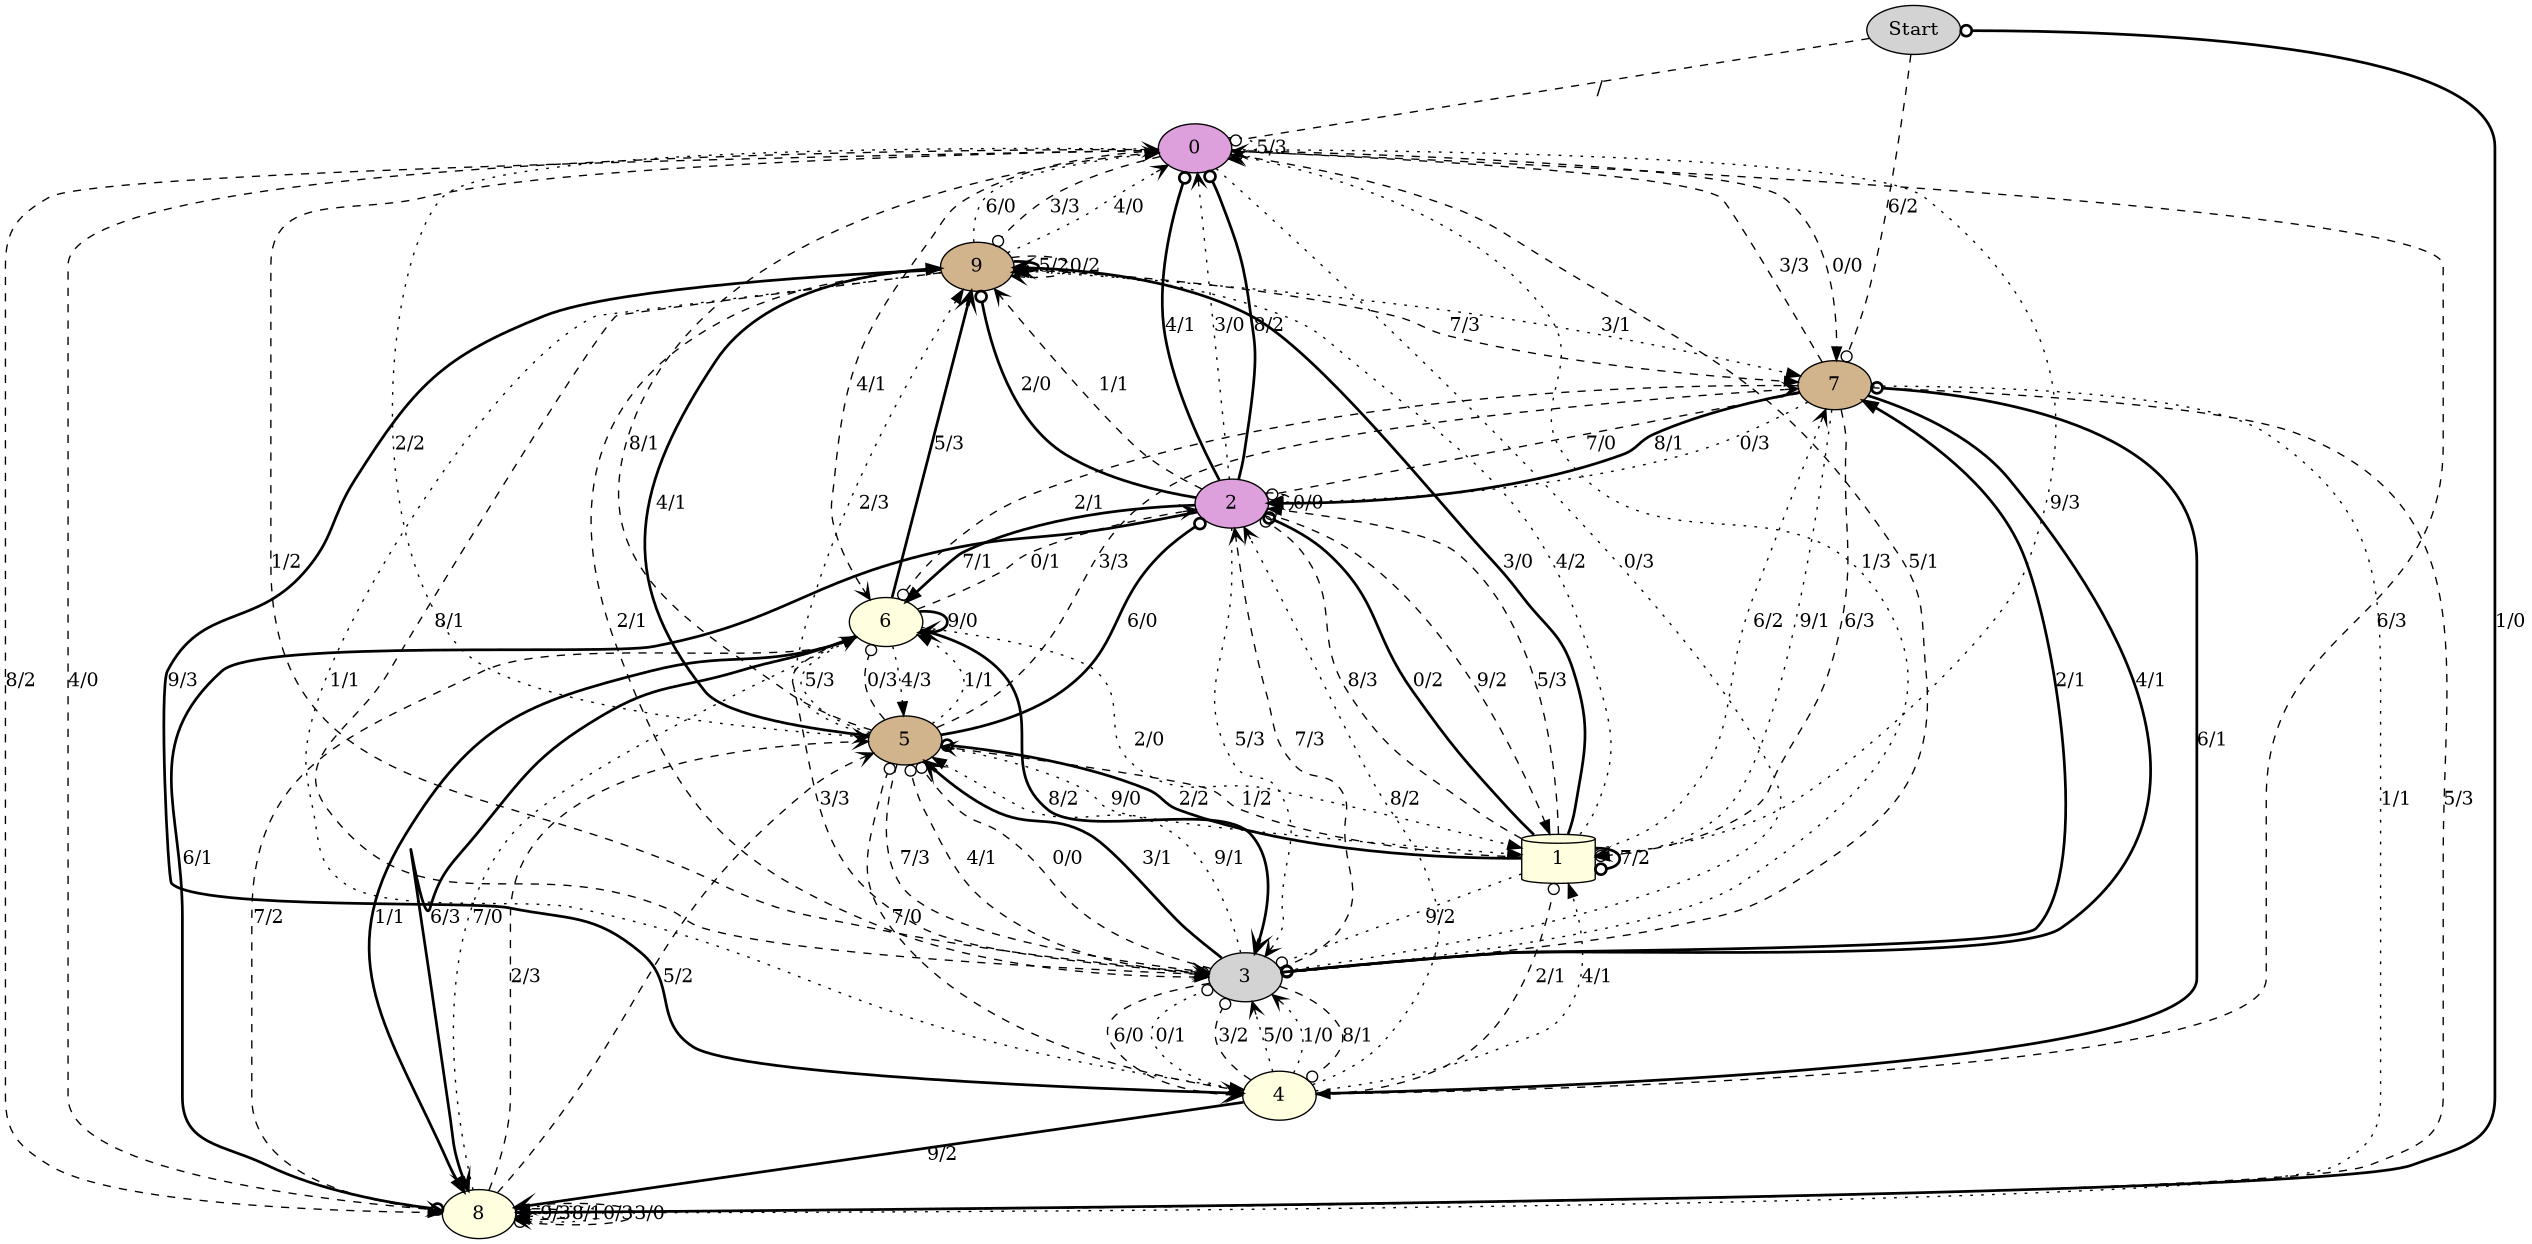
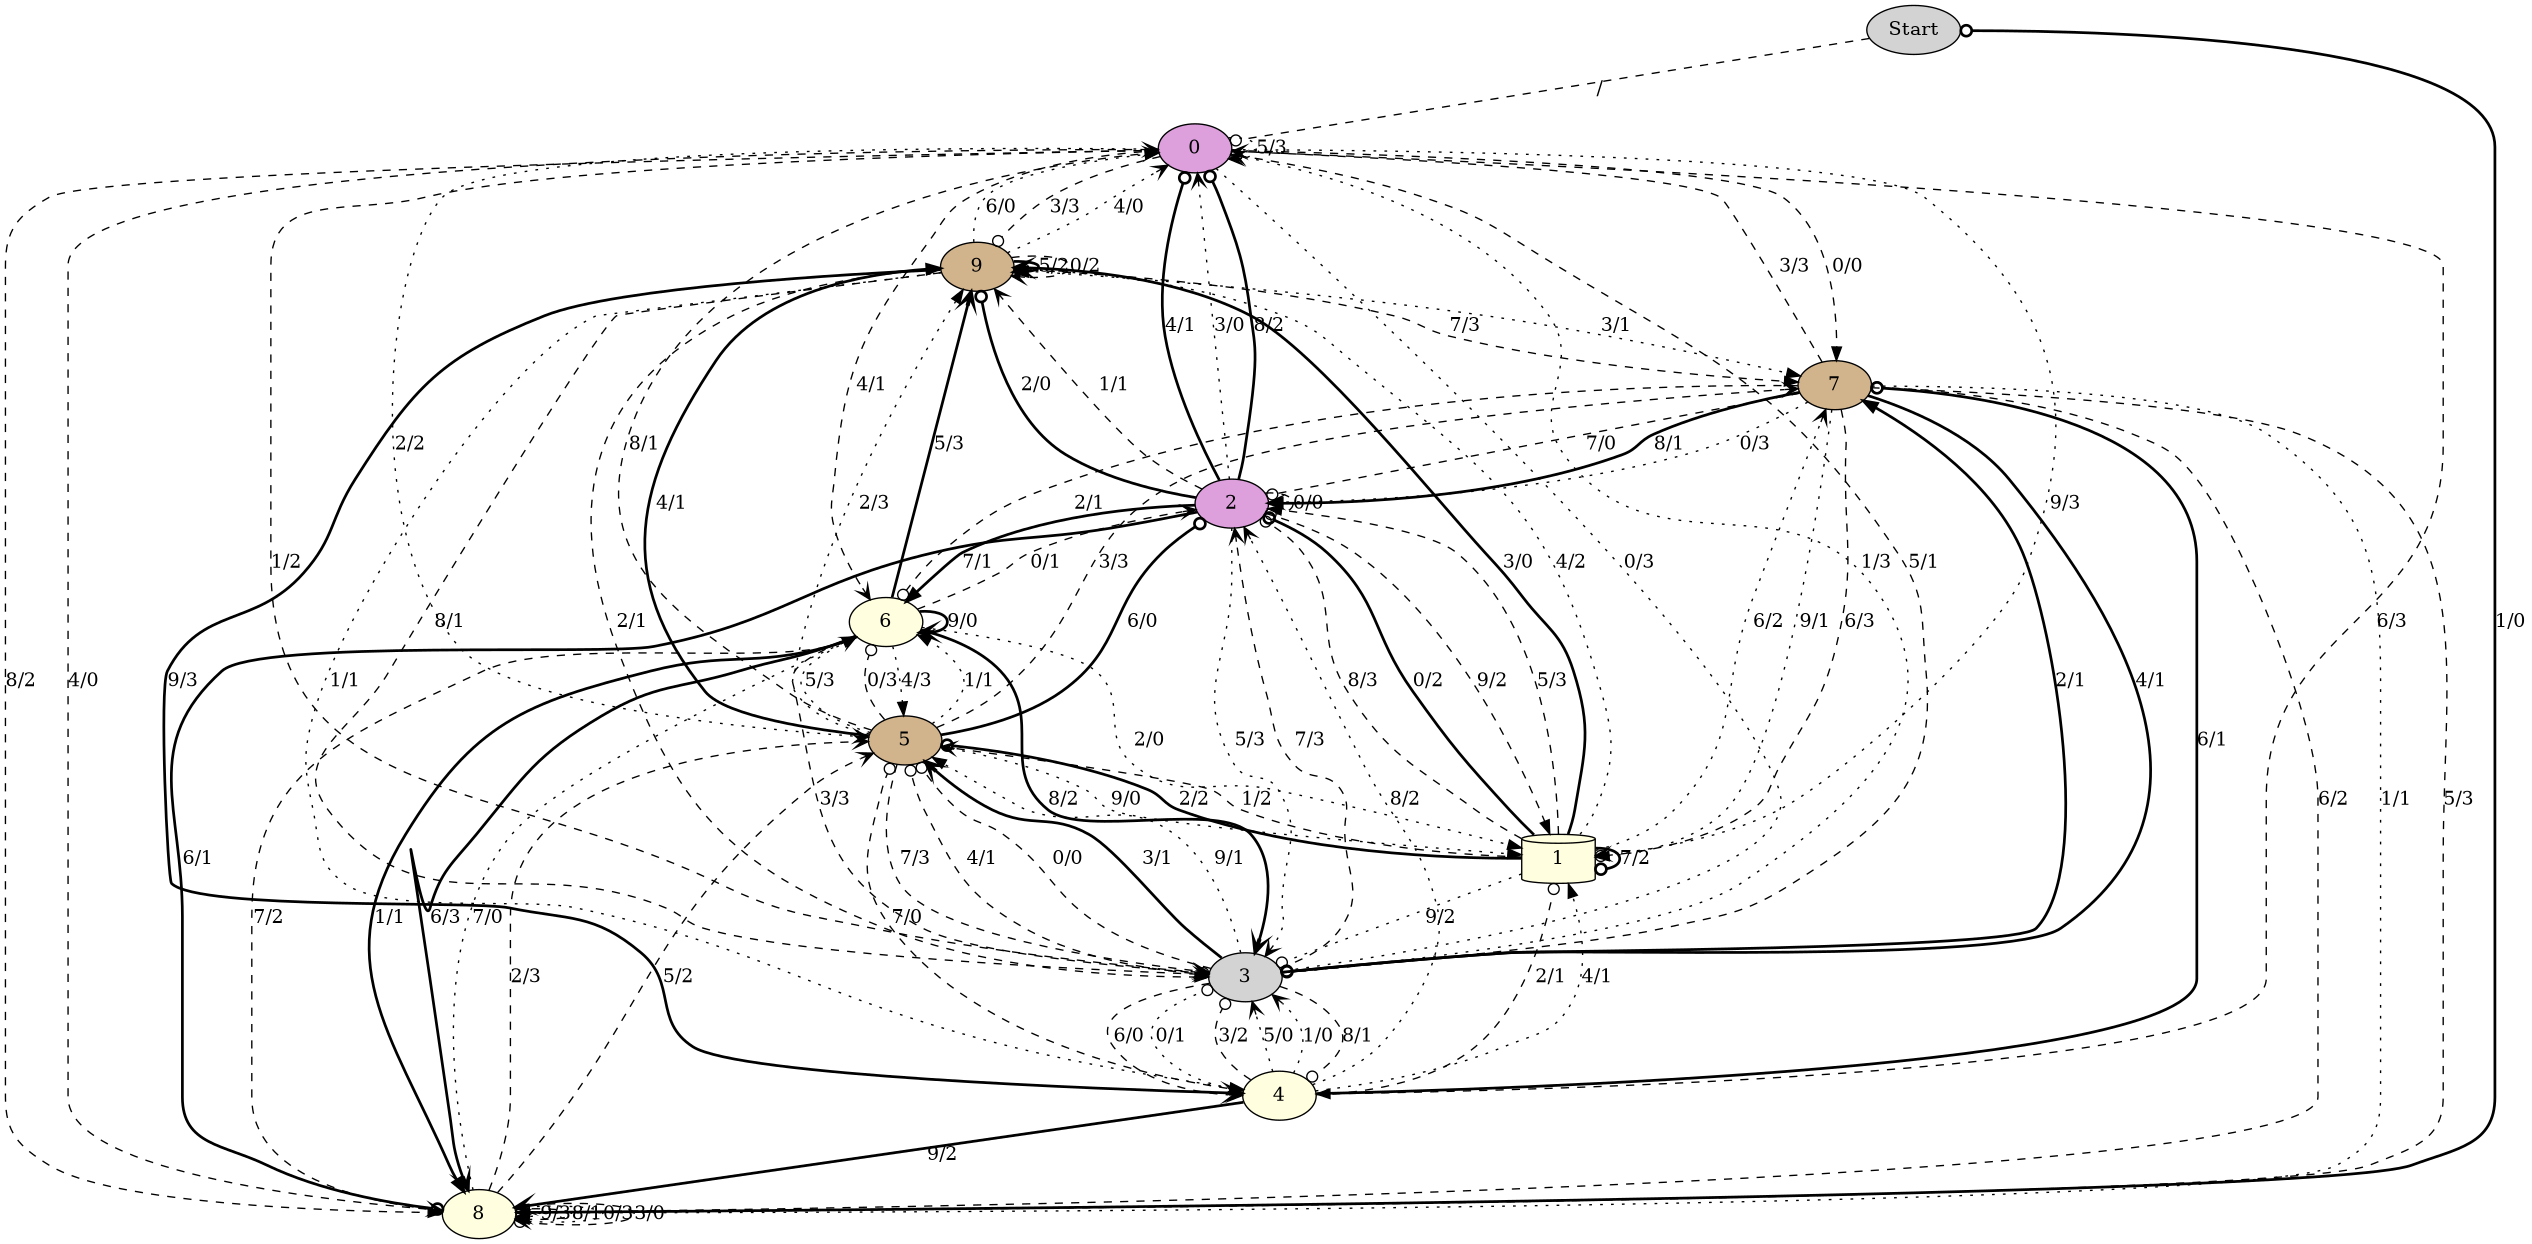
edge "Start" -> "7": now "8" -> "7"
